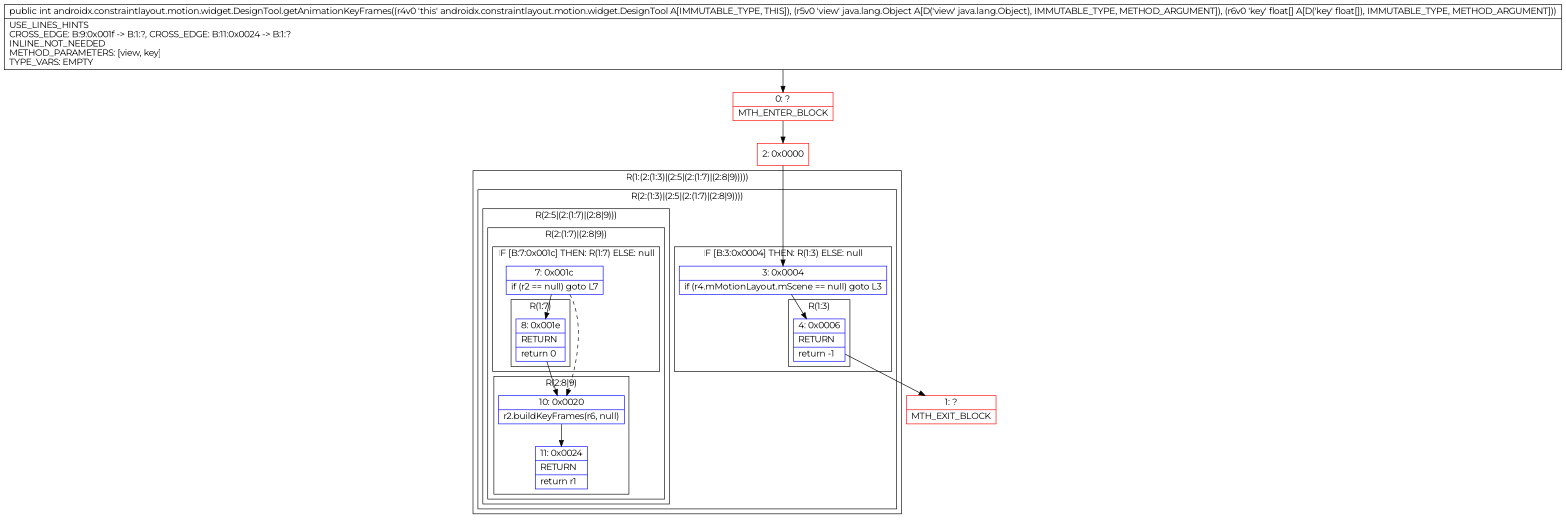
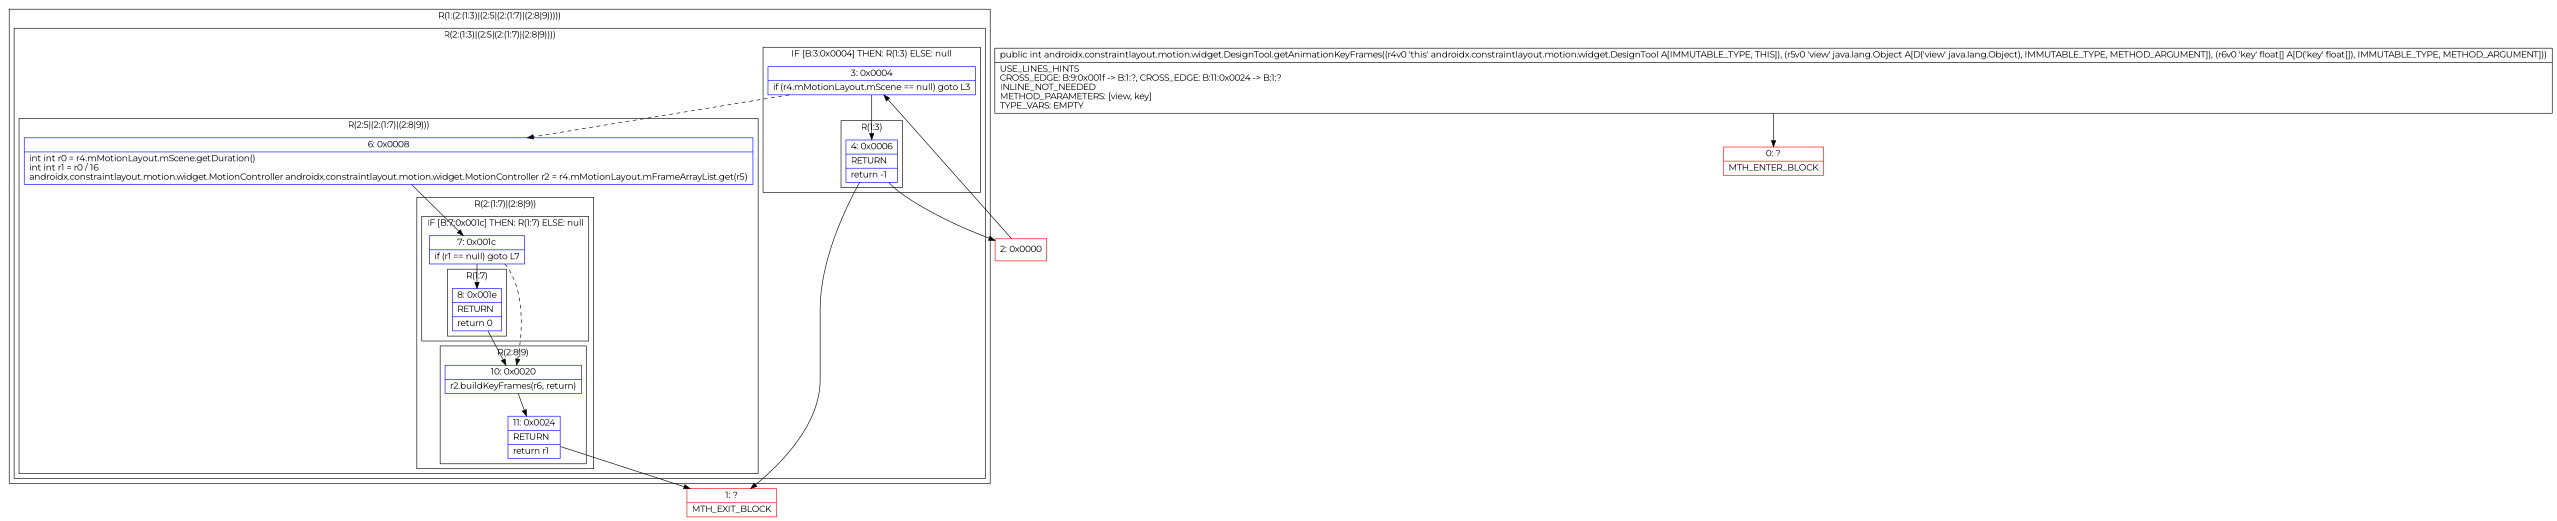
edge "0: ?" -> "2: 0x0000": now "4: 0x0006" -> "2: 0x0000"
node "6: 0x0008": added
node "7: 0x001c": text "if (r2 == null) goto L7" -> "if (r1 == null) goto L7"
node "10: 0x0020": text "r2.buildKeyFrames(r6, null)" -> "r2.buildKeyFrames(r6, return)"
edge "11: 0x0024" -> "1: ?": added
